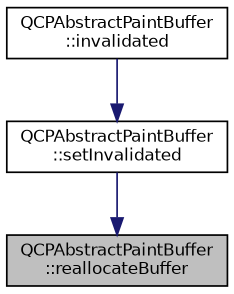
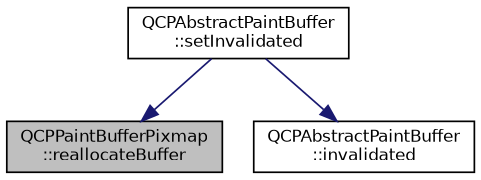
edge "QCPAbstractPaintBuffer ::invalidated" -> "QCPAbstractPaintBuffer ::setInvalidated": reversed
node "QCPAbstractPaintBuffer ::reallocateBuffer": label "QCPAbstractPaintBuffer ::reallocateBuffer" -> "QCPPaintBufferPixmap ::reallocateBuffer"
